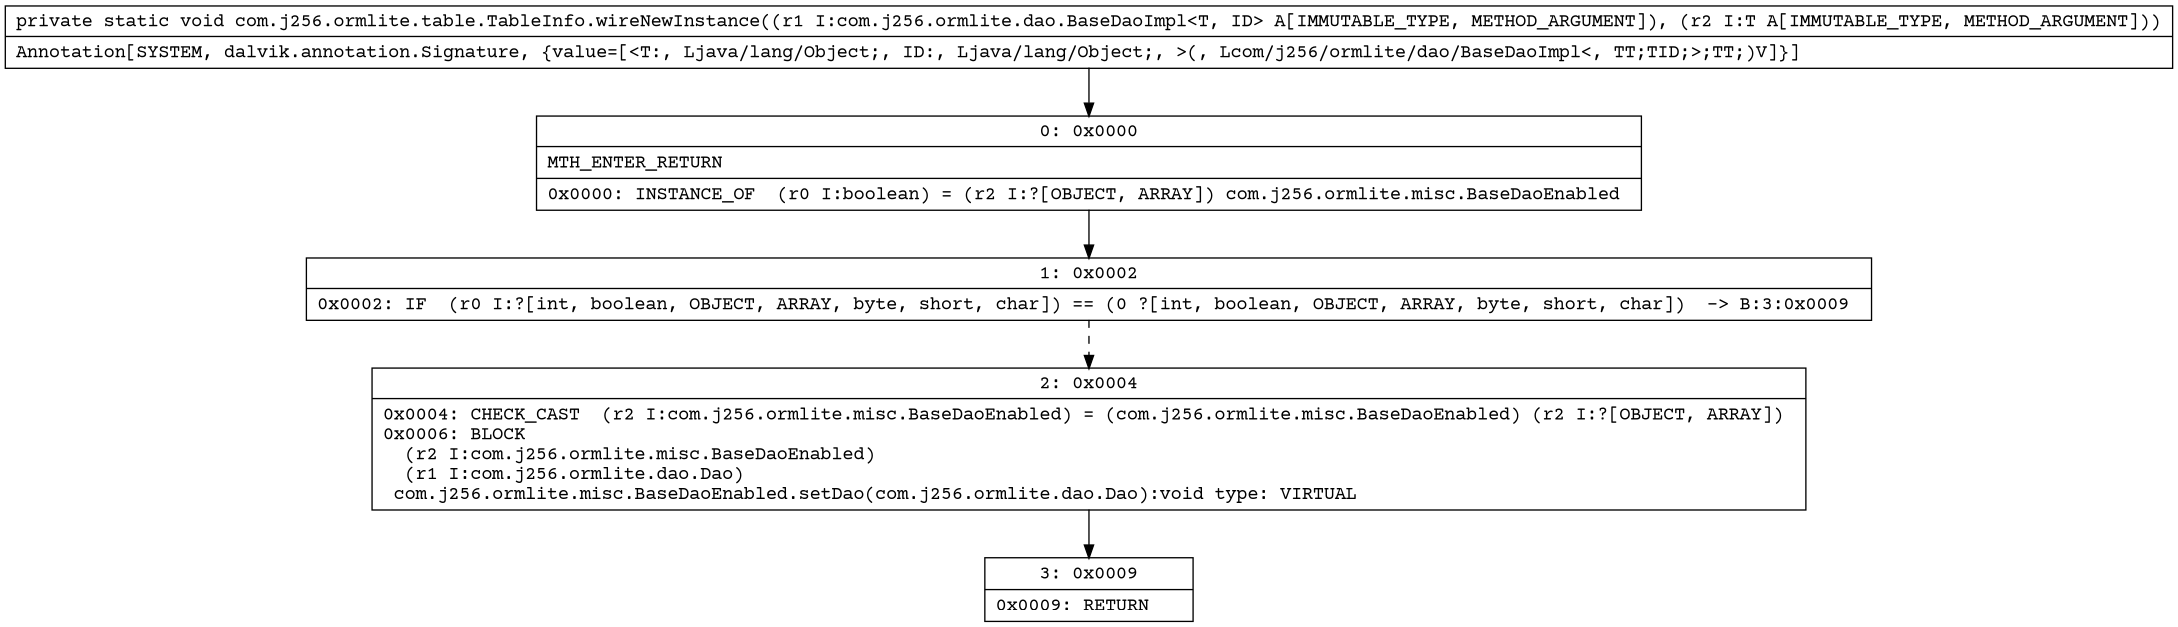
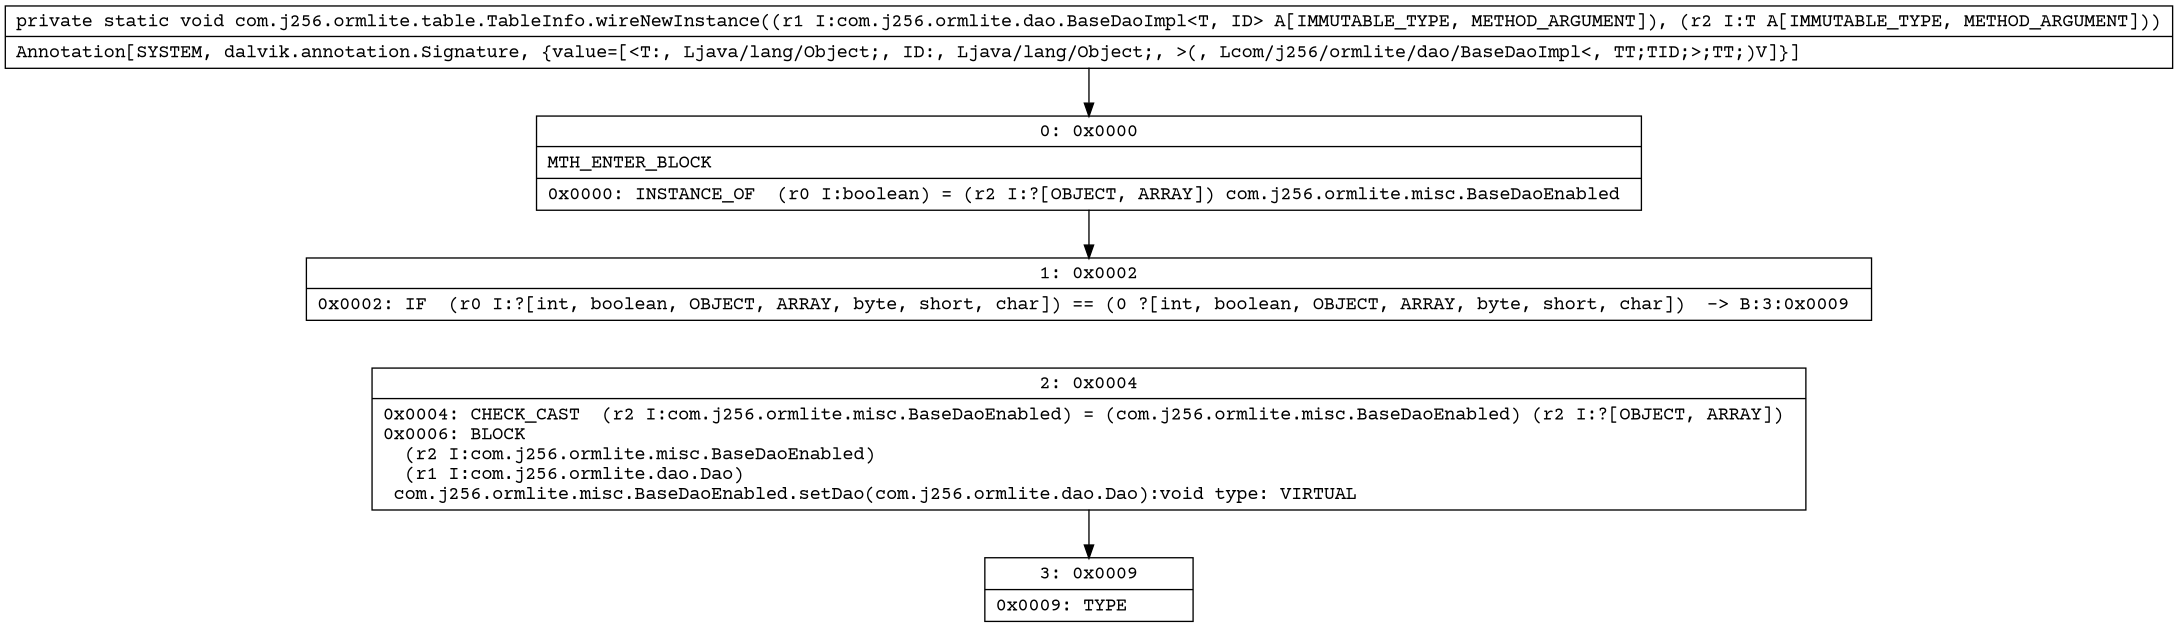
node "0: 0x0000": text "MTH_ENTER_RETURN" -> "MTH_ENTER_BLOCK"
edge "1: 0x0002" -> "2: 0x0004": removed
node "3: 0x0009": text "0x0009: RETURN" -> "0x0009: TYPE"
